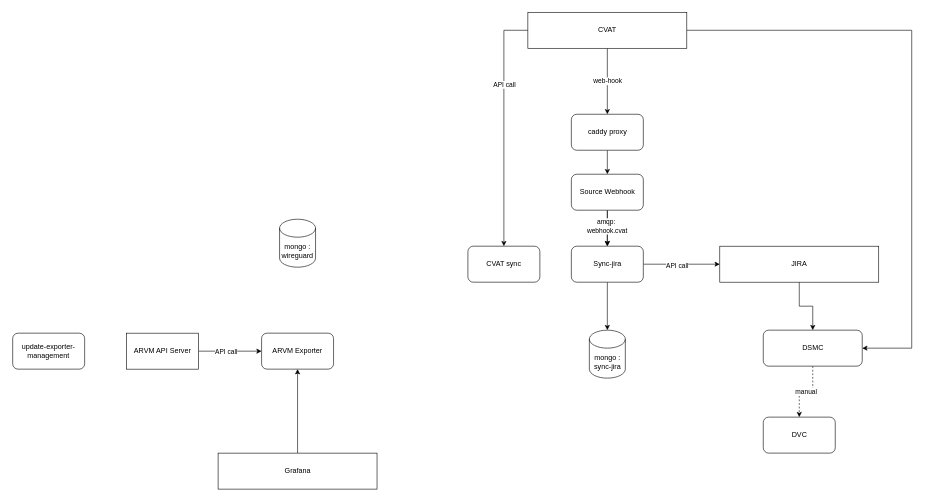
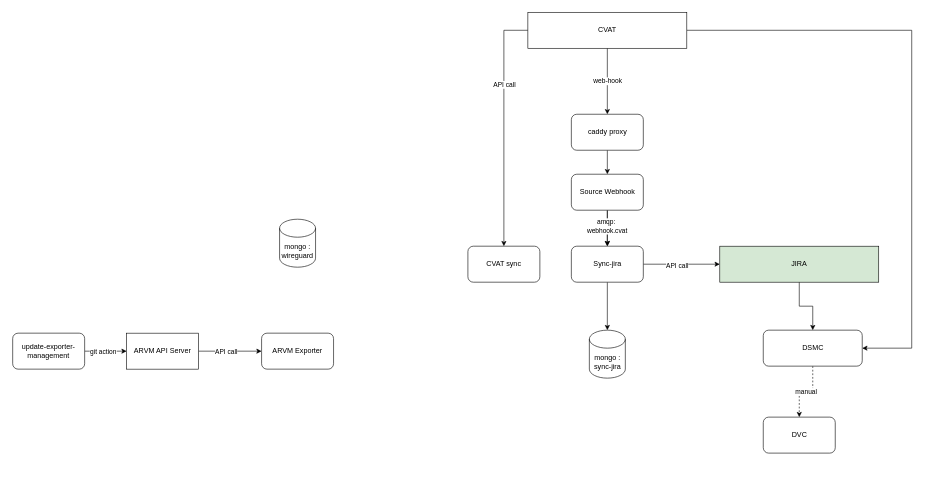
node "JIRA": fillcolor #ffffff -> #d5e8d4
edge "update-exporter-management" -> "ARVM API Server": added, label "git action"
edge "Grafana" -> "ARVM Exporter": removed
node "Grafana": removed
